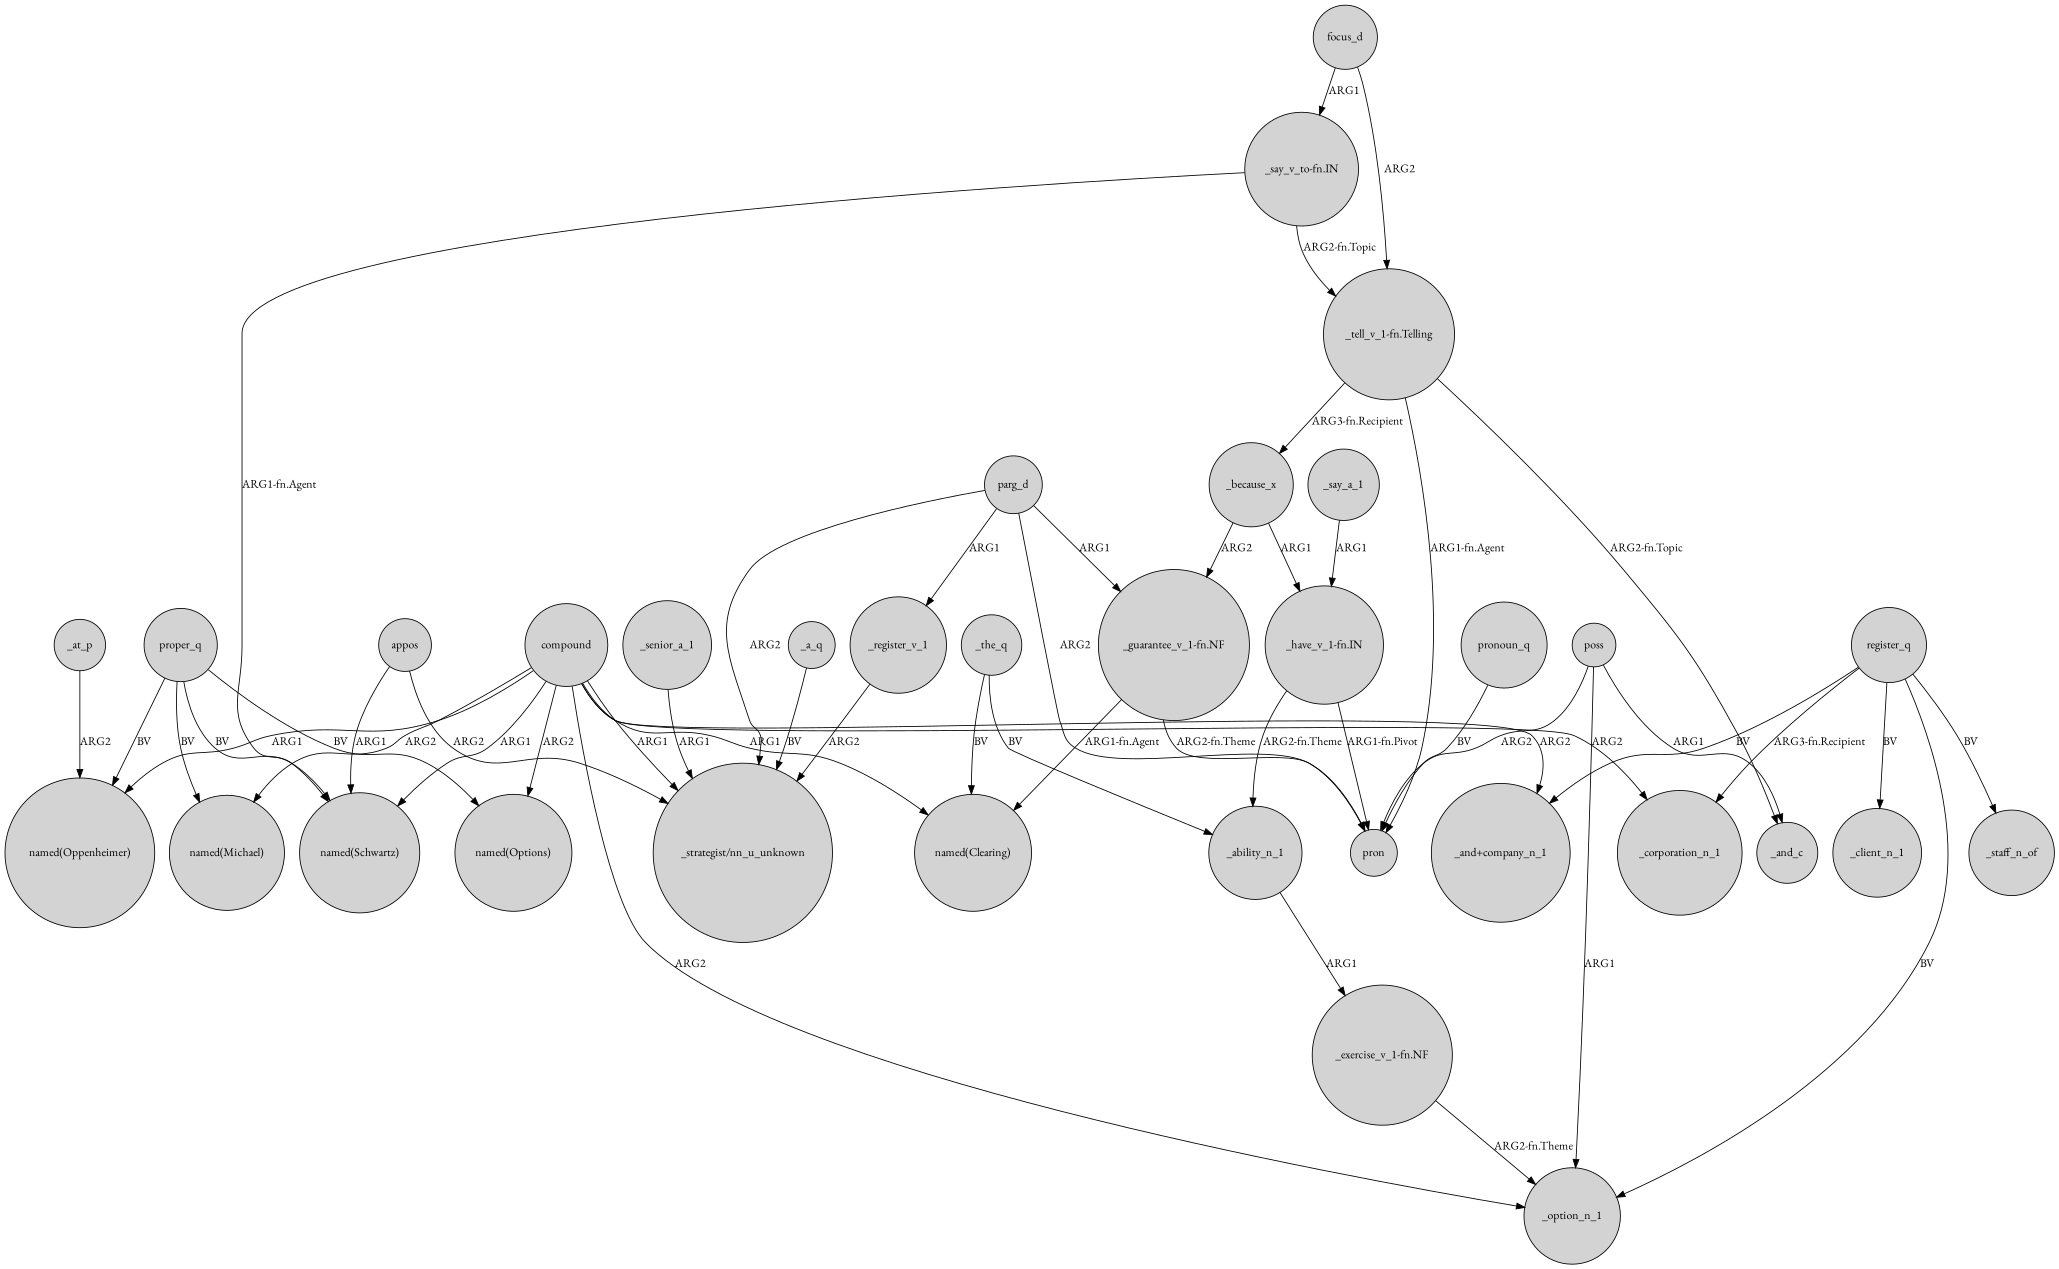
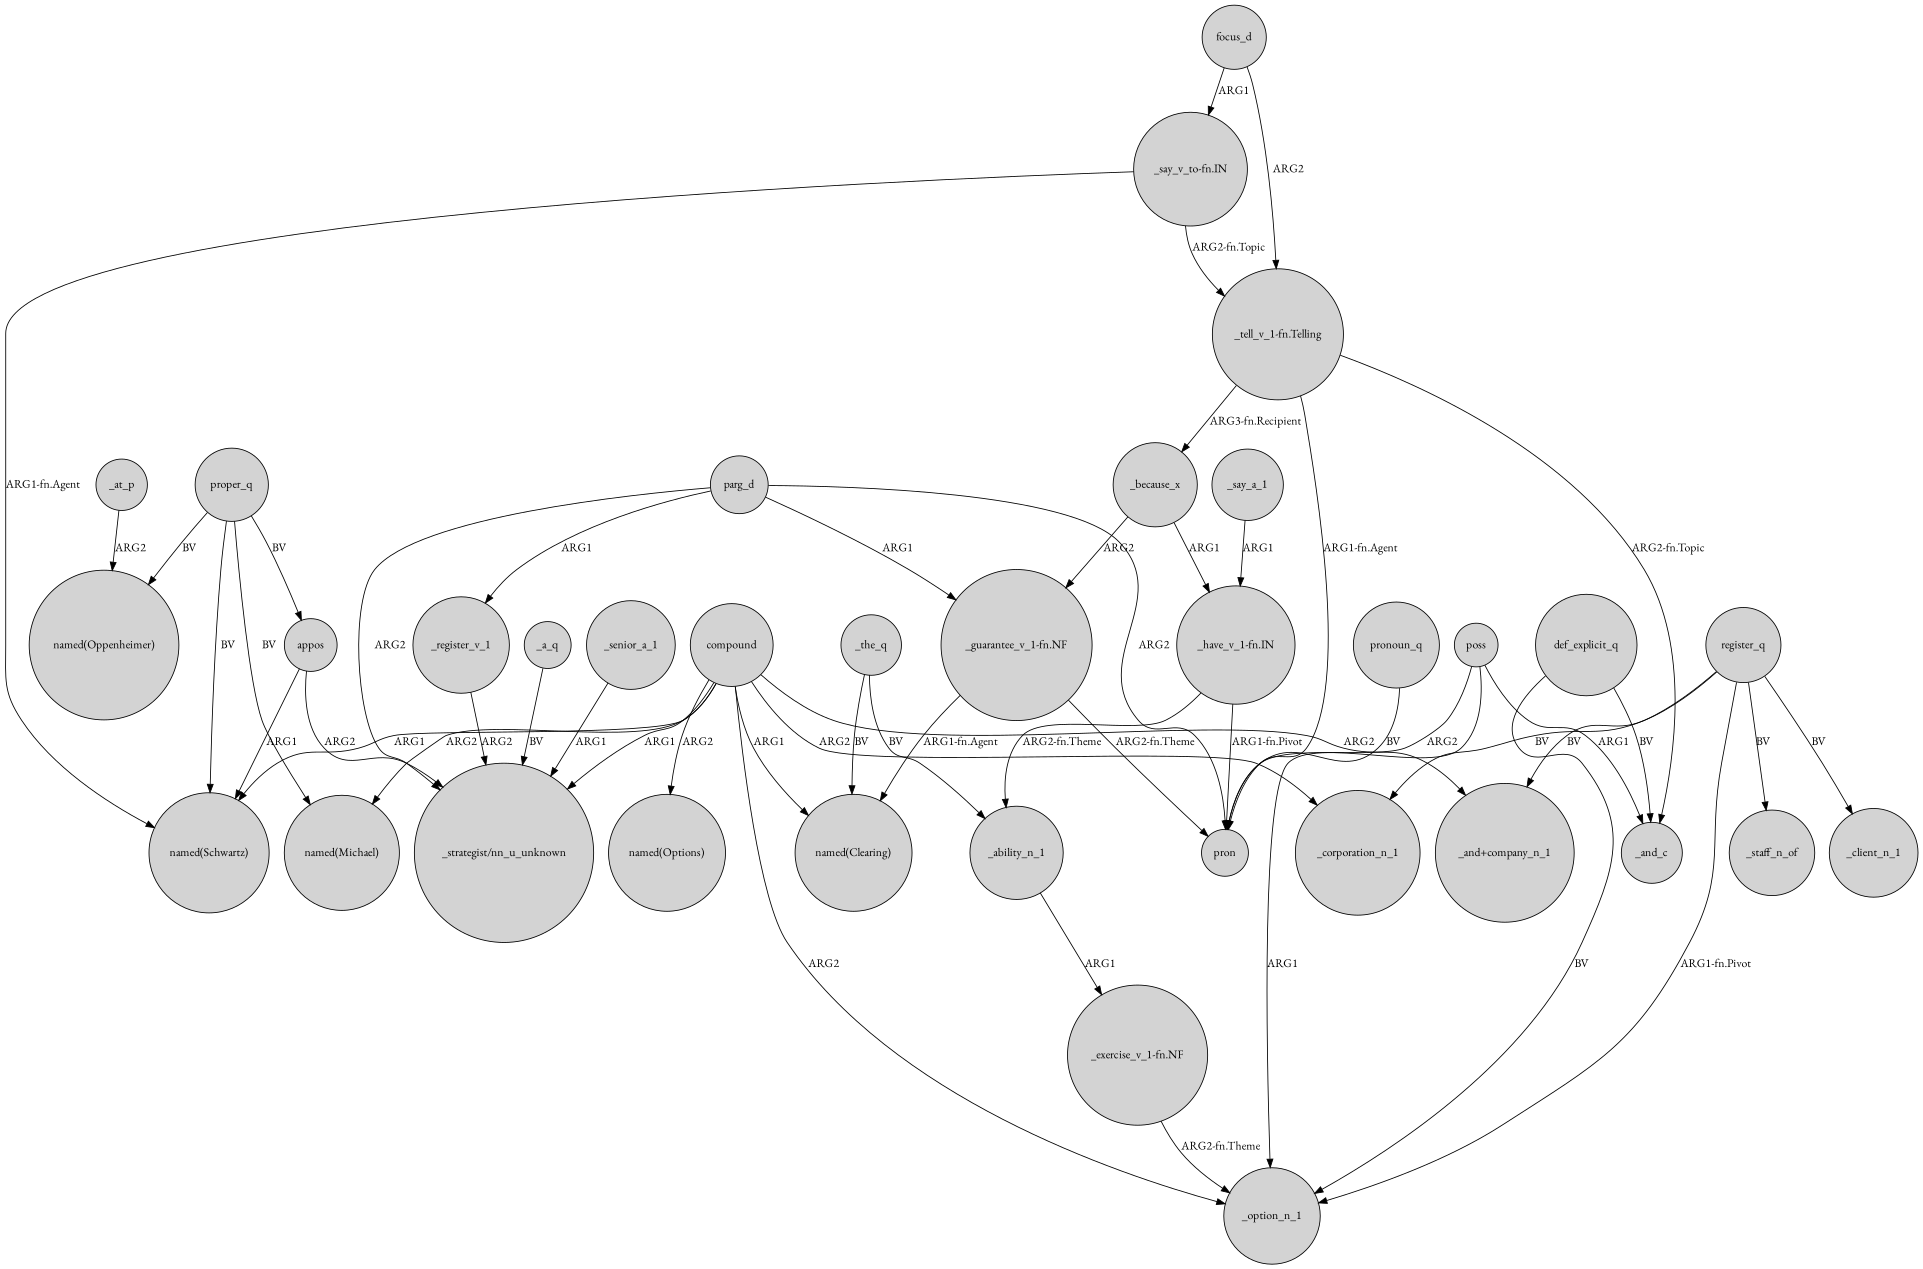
node "def_explicit_q": added
edge "compound" -> "named(Oppenheimer)": removed, label "ARG1"
edge "register_q" -> "_corporation_n_1": label "ARG3-fn.Recipient" -> "BV"
edge "proper_q" -> "named(Options)": now "proper_q" -> "appos"
edge "register_q" -> "_option_n_1": label "BV" -> "ARG1-fn.Pivot"
